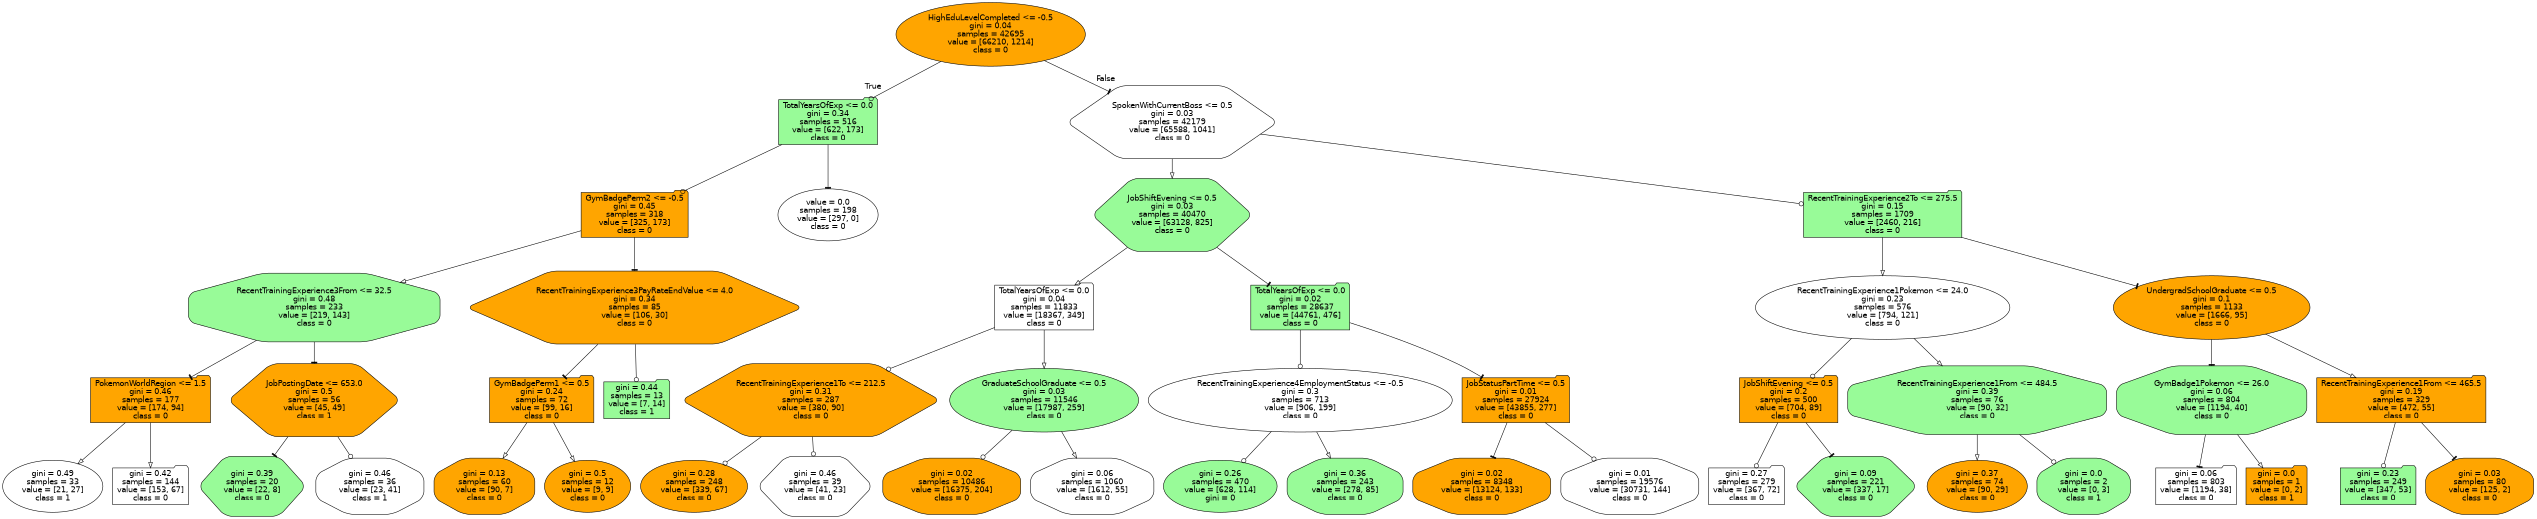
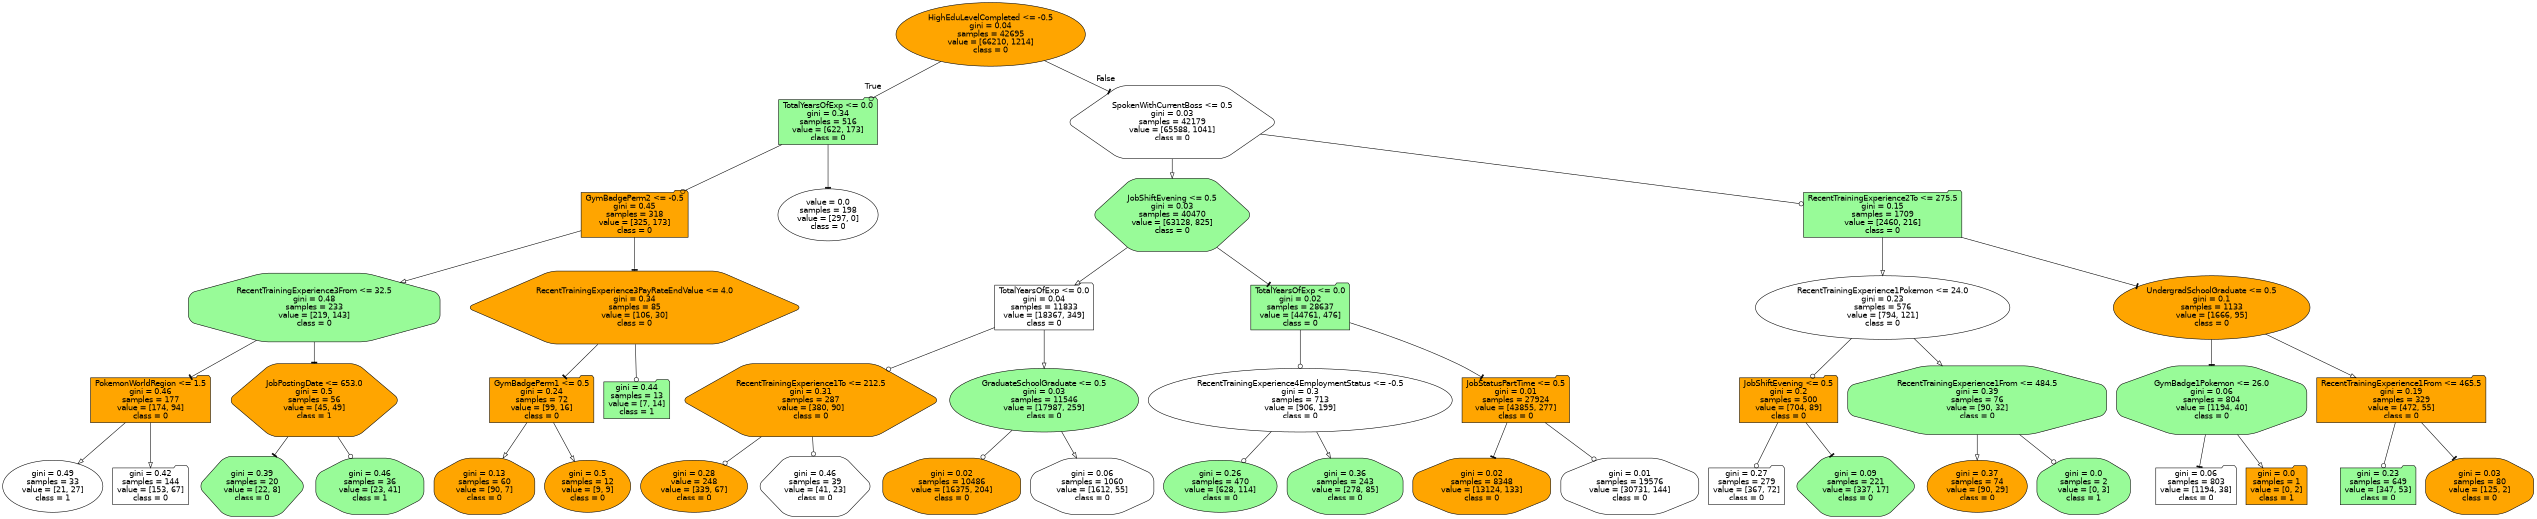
node "gini = 0.46 samples = 36 value = [23, 41] class = 1": fillcolor white -> palegreen
node "gini = 0.28 samples = 248 value = [339, 67] class = 0": label "gini = 0.28 samples = 248 value = [339, 67] class = 0" -> "gini = 0.28 value = 248 value = [339, 67] class = 0"
node "gini = 0.26 samples = 470 value = [628, 114] gini = 0": label "gini = 0.26 samples = 470 value = [628, 114] gini = 0" -> "gini = 0.26 samples = 470 value = [628, 114] class = 0"
node "gini = 0.23 samples = 249 value = [347, 53] class = 0": label "gini = 0.23 samples = 249 value = [347, 53] class = 0" -> "gini = 0.23 samples = 649 value = [347, 53] class = 0"
